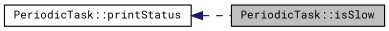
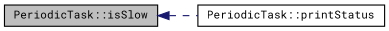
edge "PeriodicTask::isSlow" -> "PeriodicTask::printStatus": reversed
